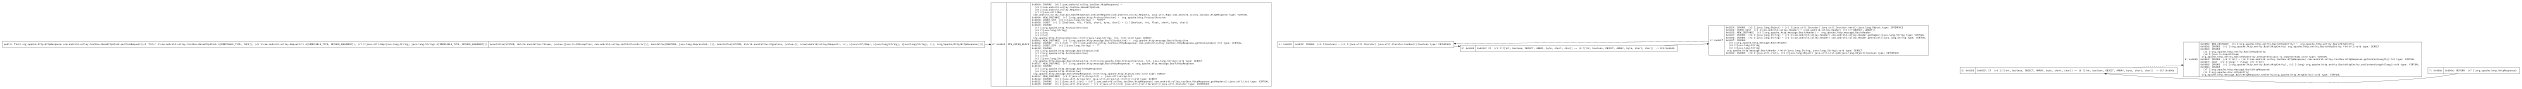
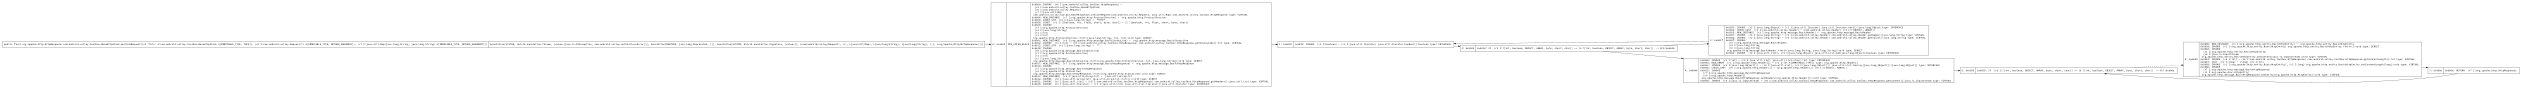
edge "0: 0x0000" -> "1: 0x0029": added
edge "6: 0x005b" -> "7: 0x006e": added
node "4: 0x0046": added
